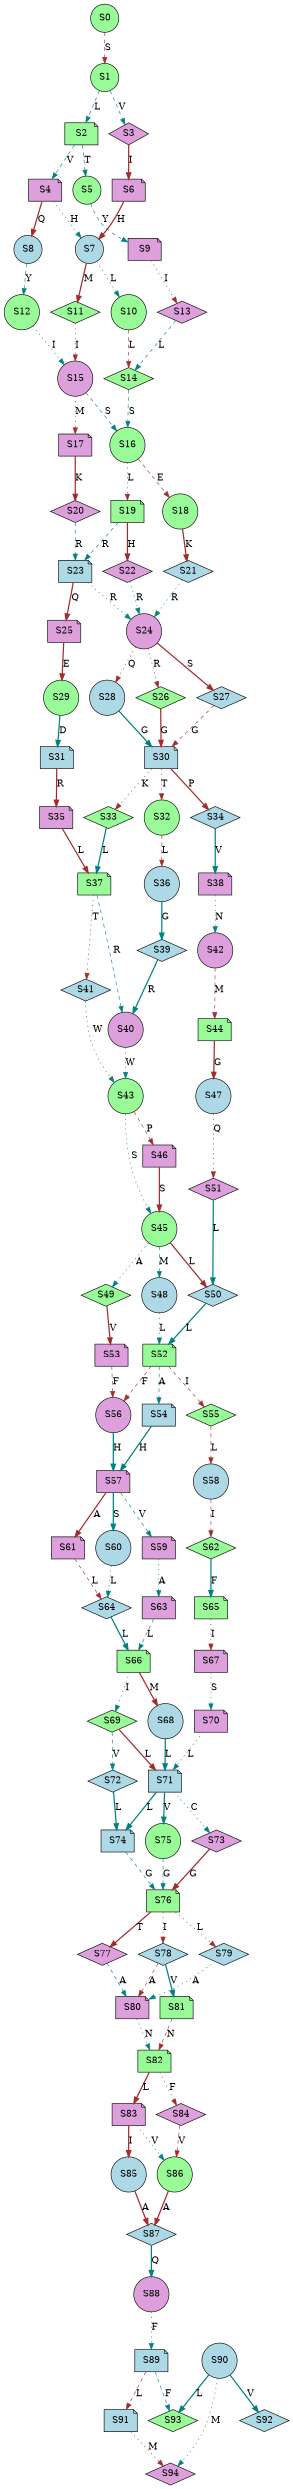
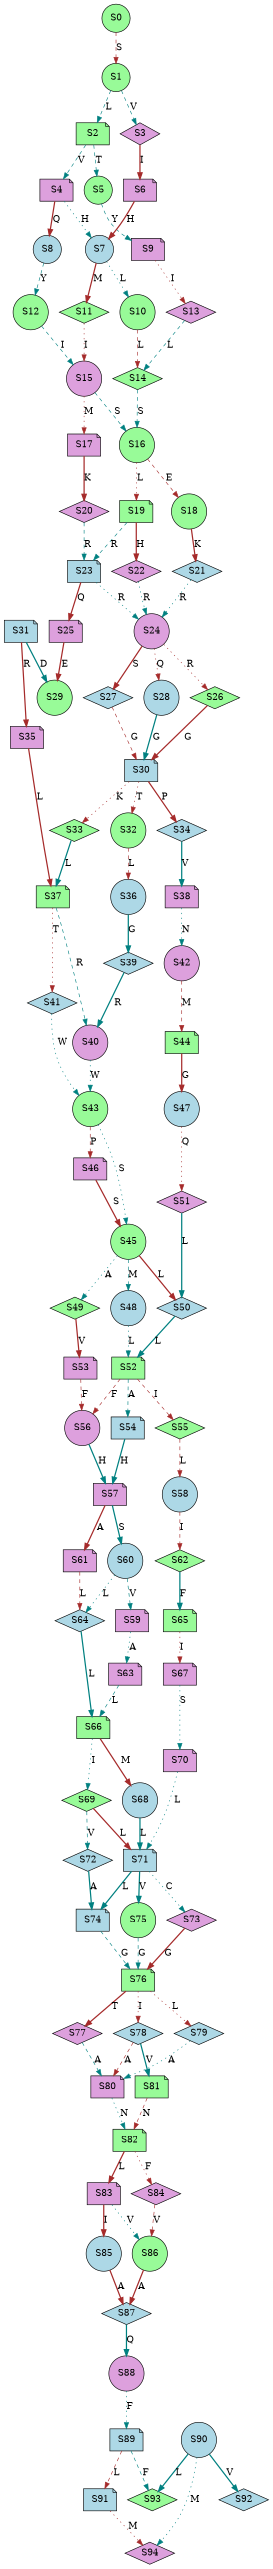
edge "S12" -> "S15": style dotted -> dashed
edge "S29" -> "S31": reversed
edge "S57" -> "S59": now "S60" -> "S59"
edge "S72" -> "S74": label "L" -> "A"
